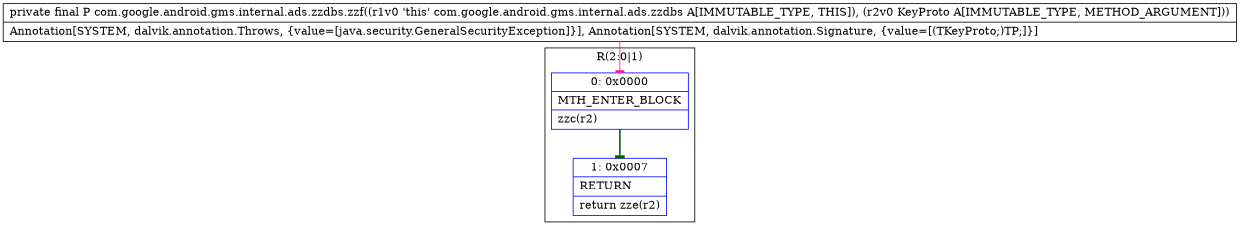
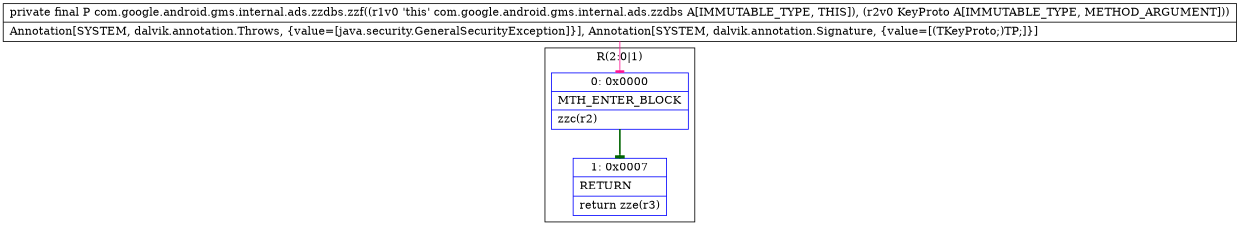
node "1: 0x0007": text "return zze(r2)" -> "return zze(r3)"
